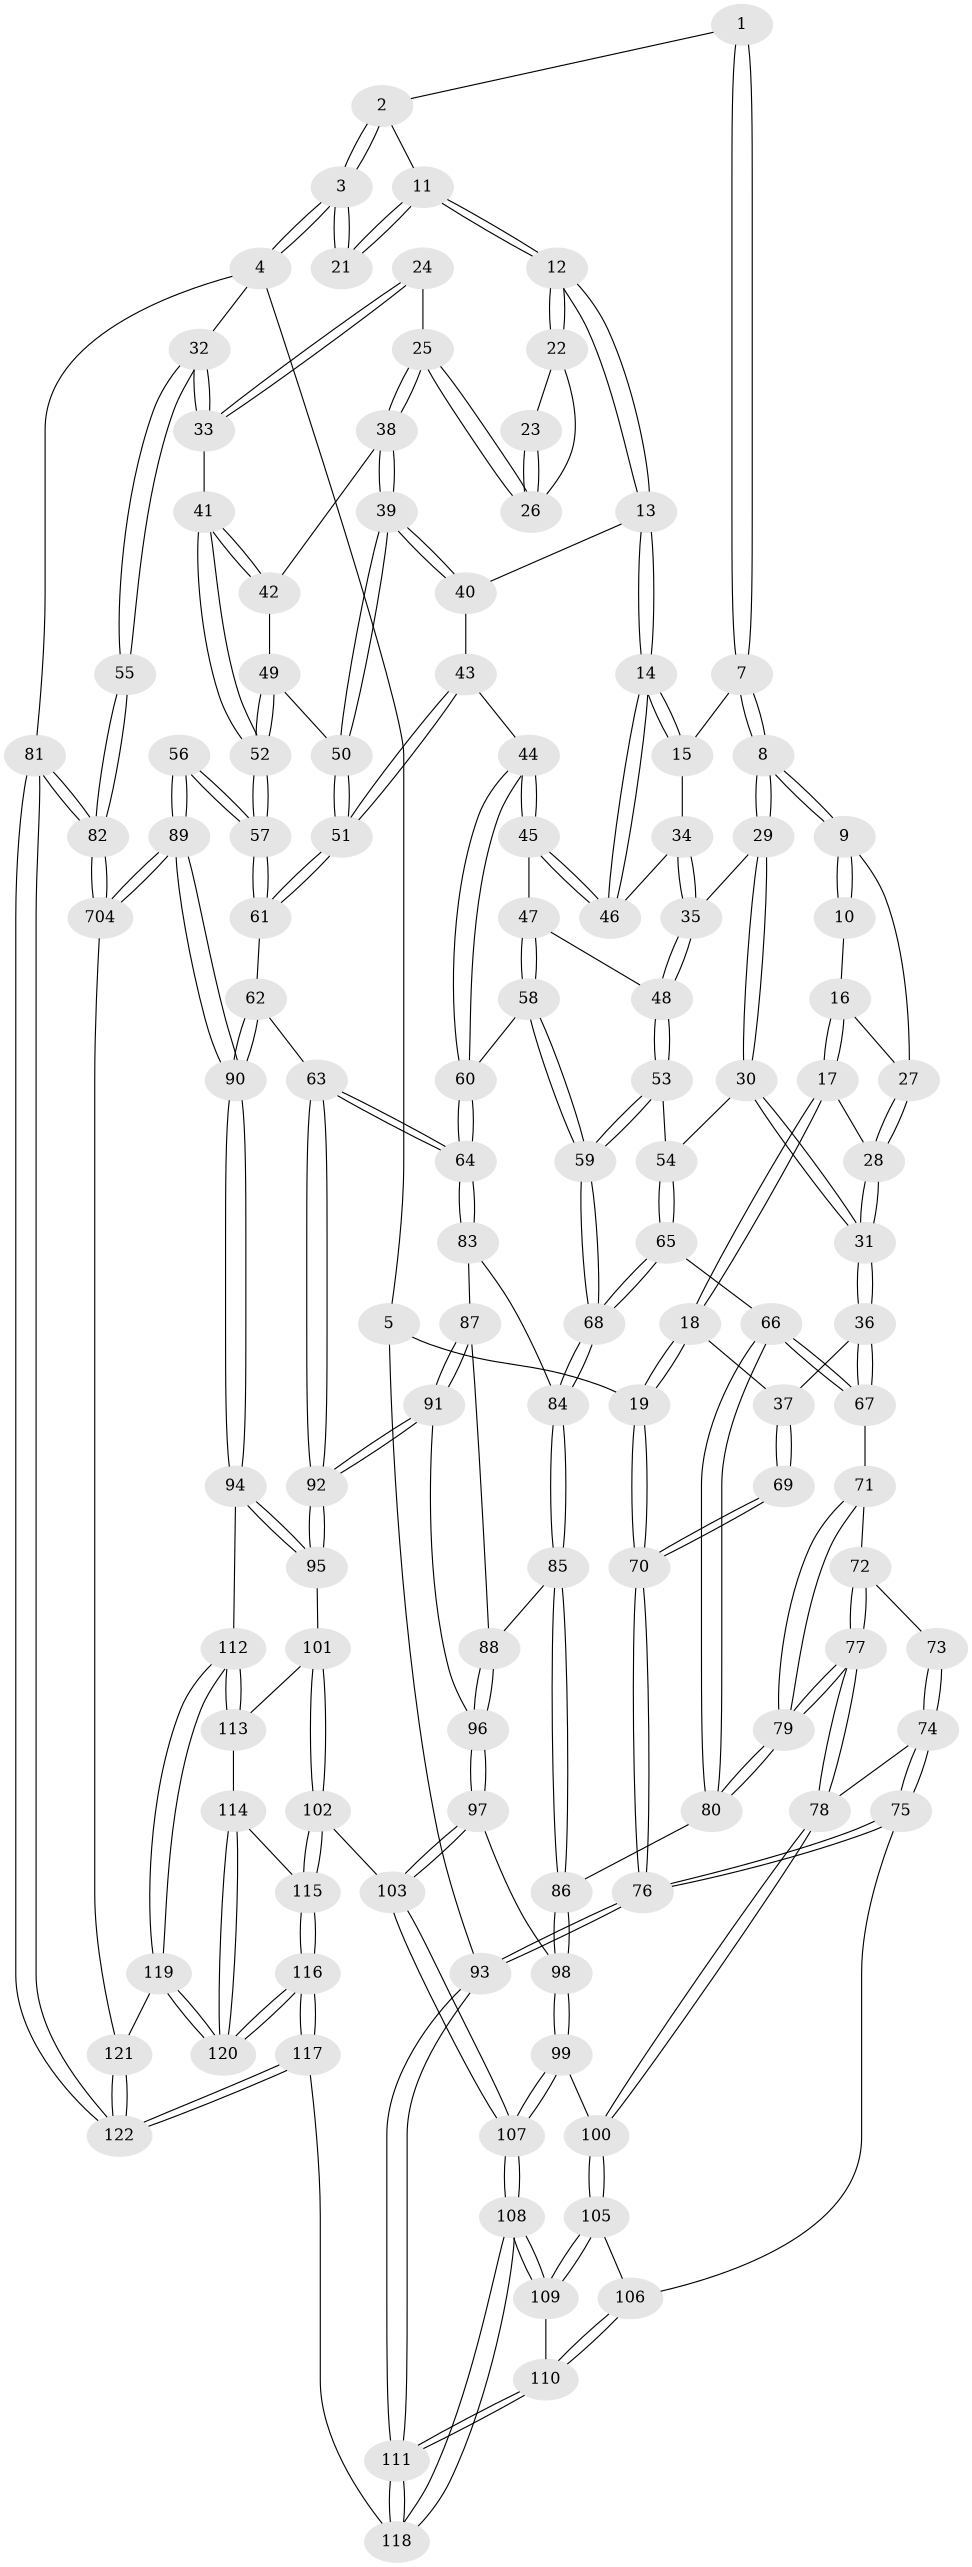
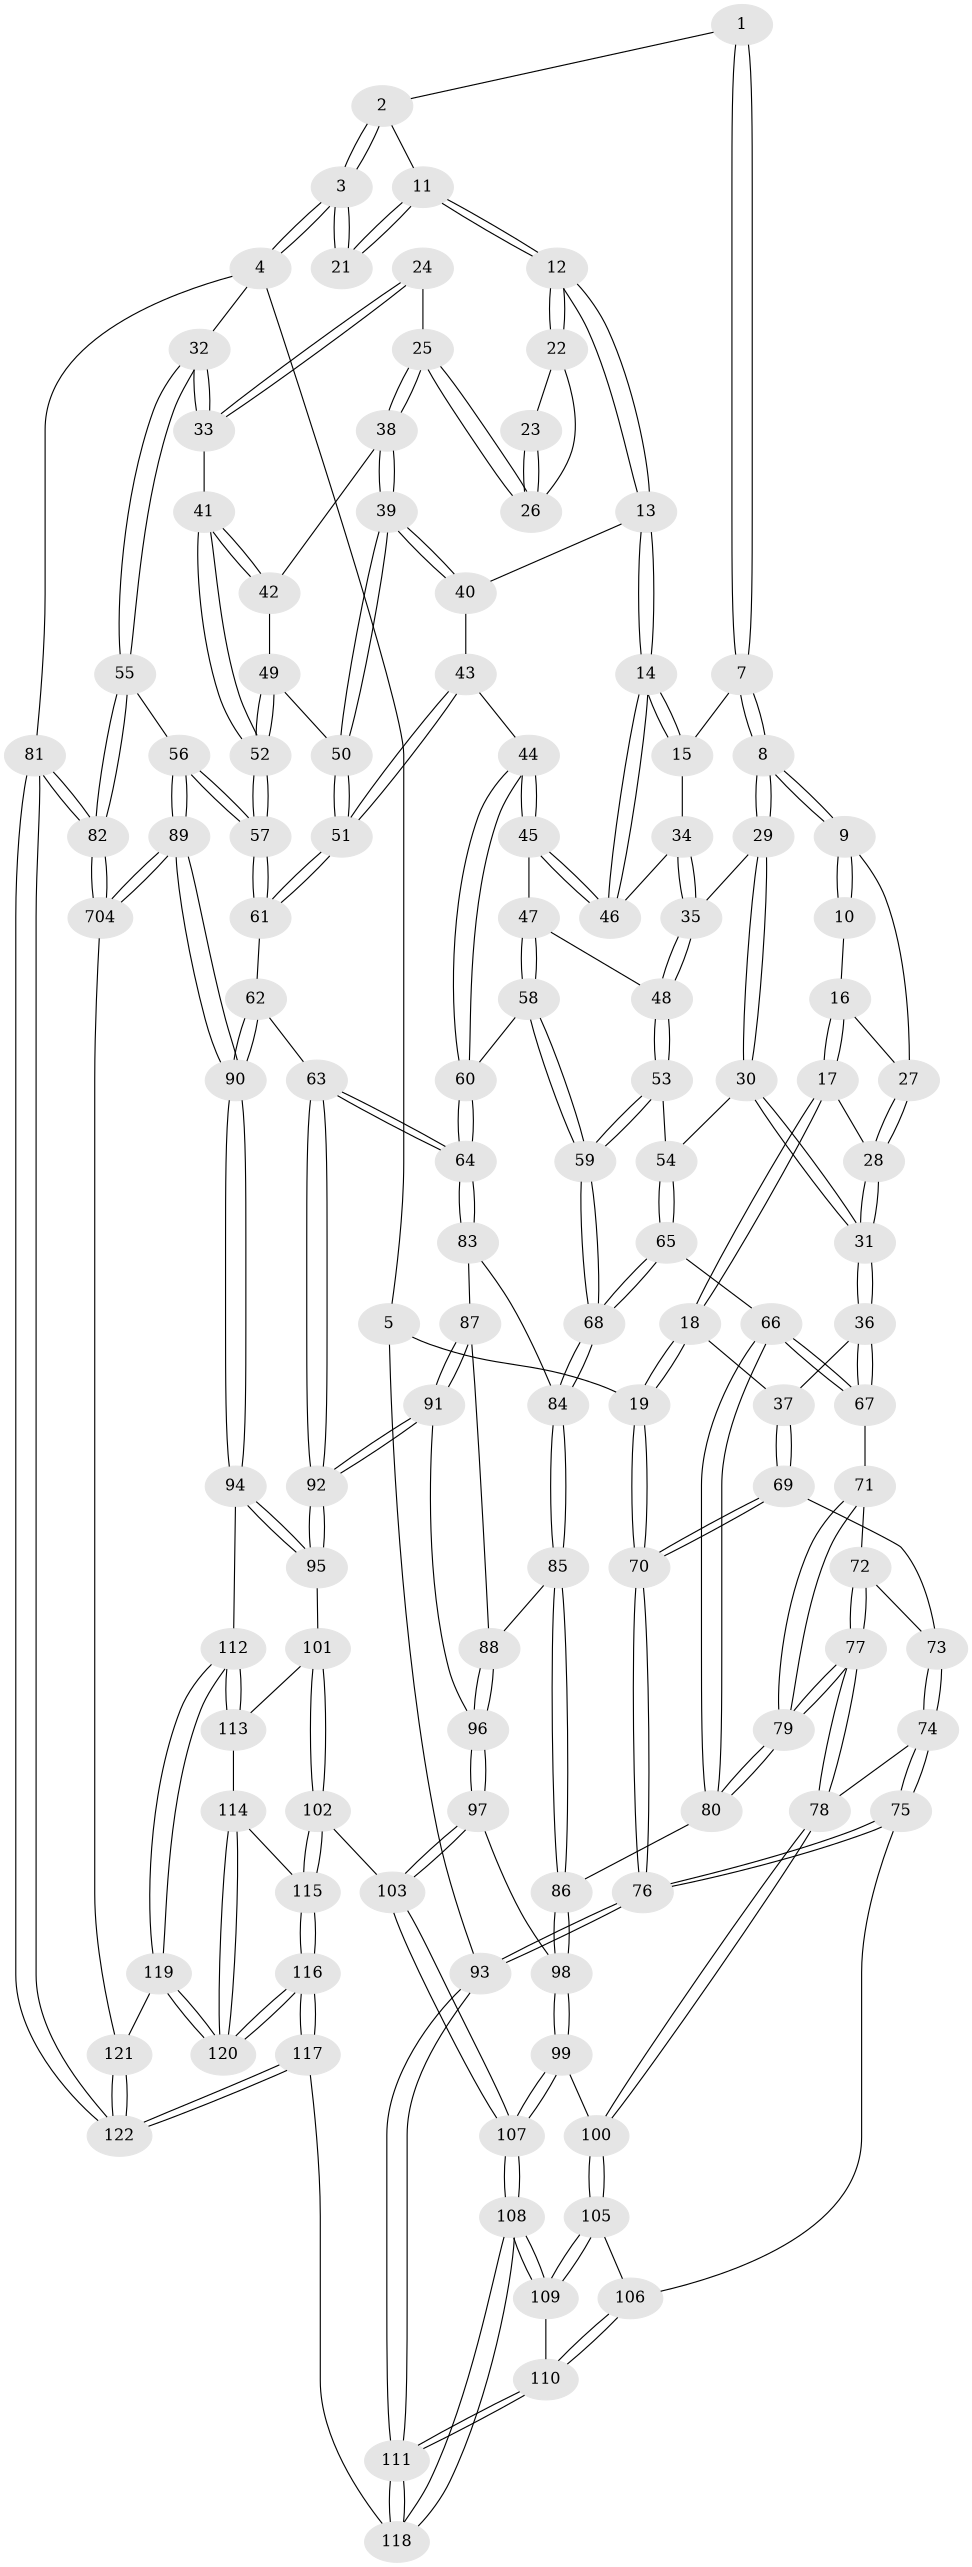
edge "55" -- "56": added
edge "69" -- "73": added
